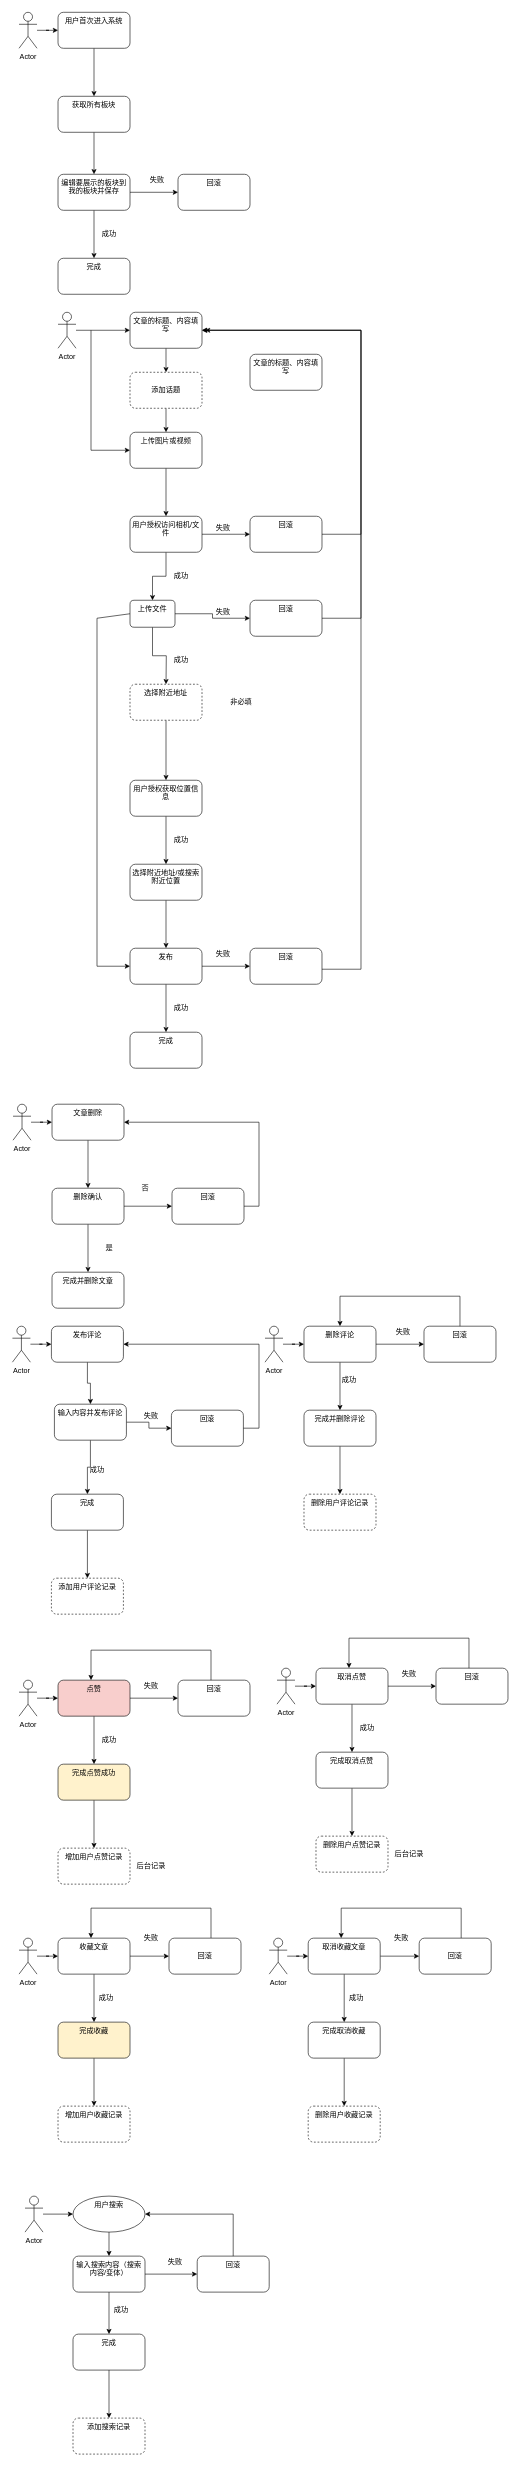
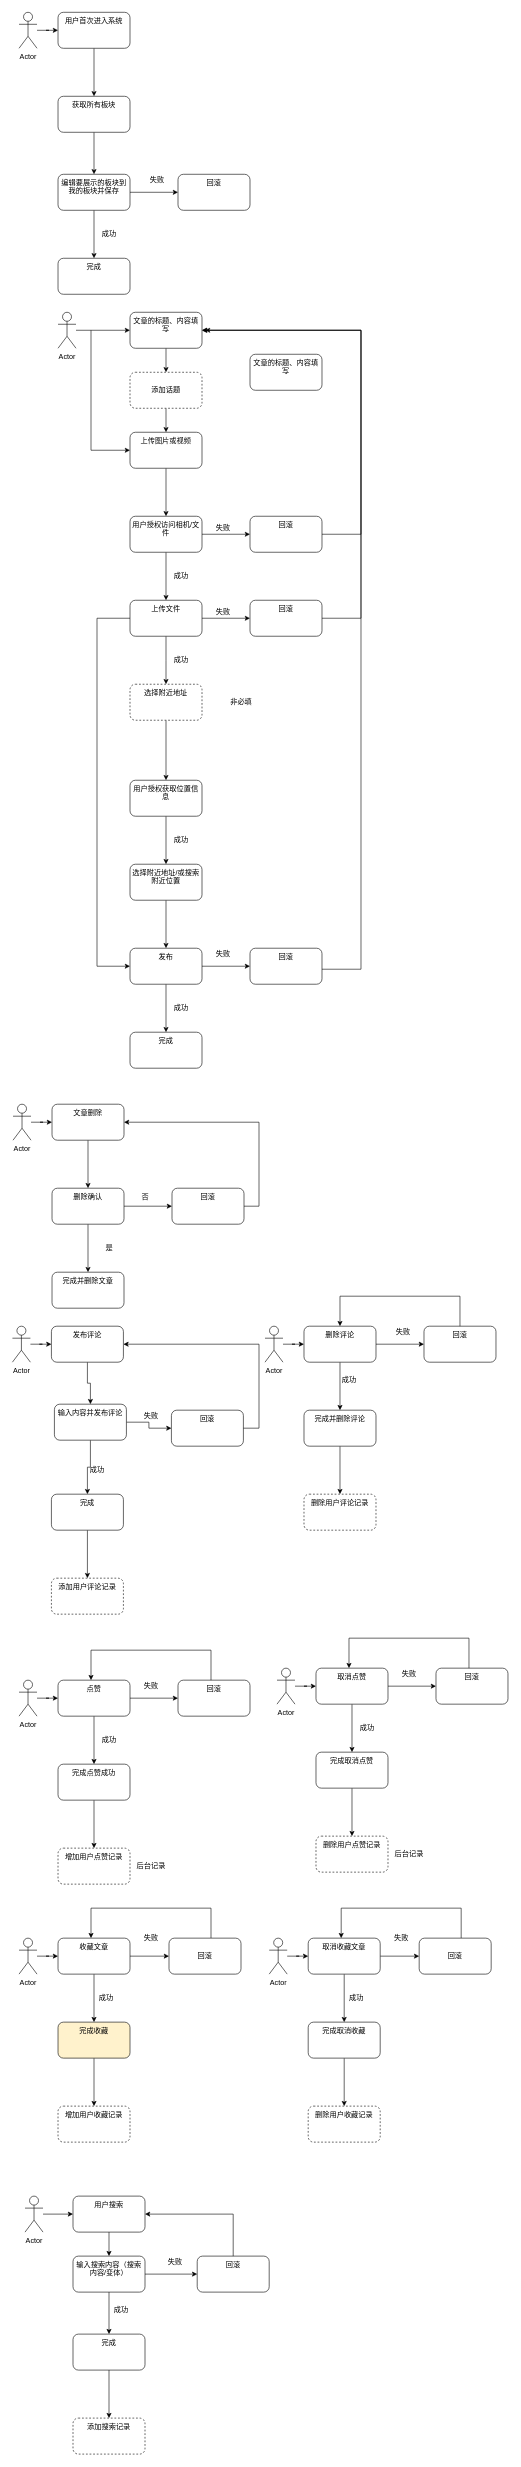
node "上传文件": size 45x27 -> 72x36
node "否": moved (145, 1188) -> (145, 1197)
node "点赞": fillcolor #f8cecc -> #ffffff
node "完成点赞成功": fillcolor #fff2cc -> #ffffff
node "用户搜索": shape ellipse -> rounded rectangle
